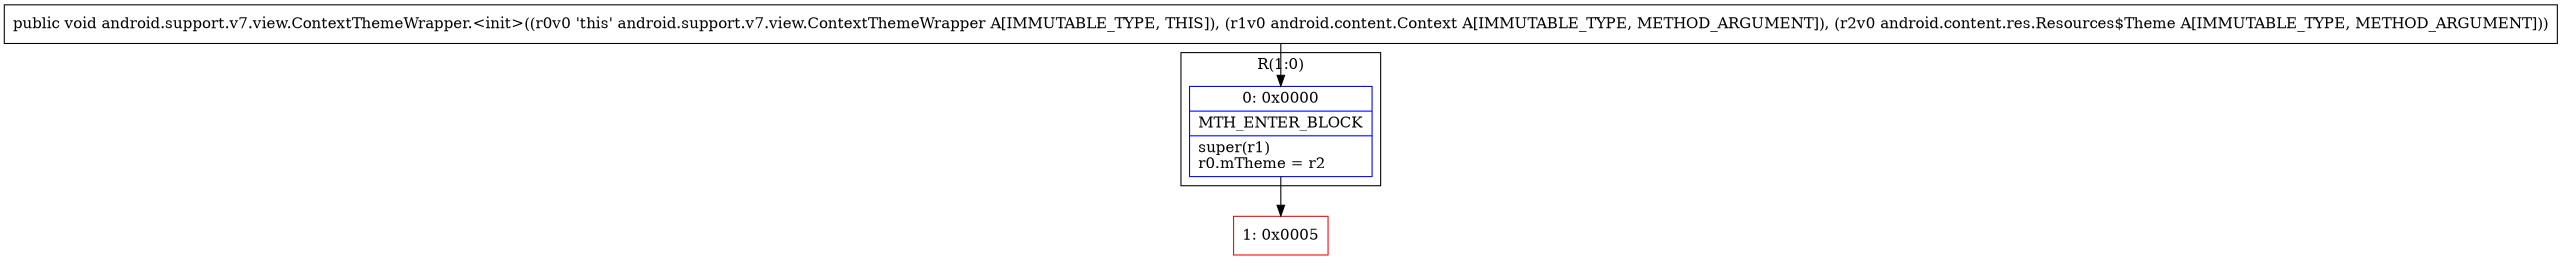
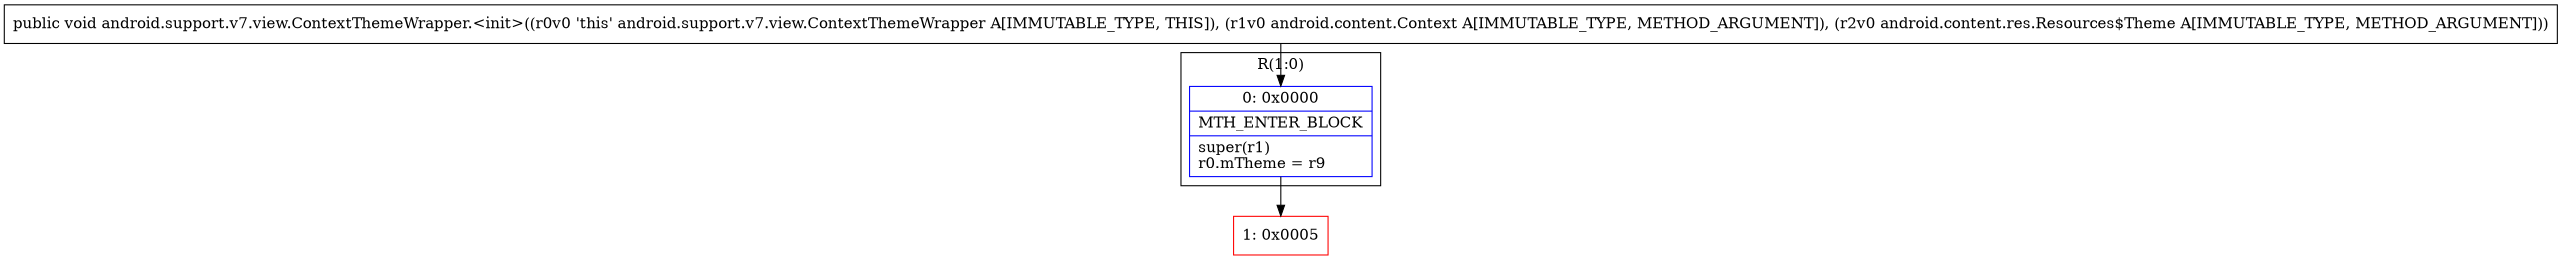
node "0: 0x0000": text "r0.mTheme = r2" -> "r0.mTheme = r9"
